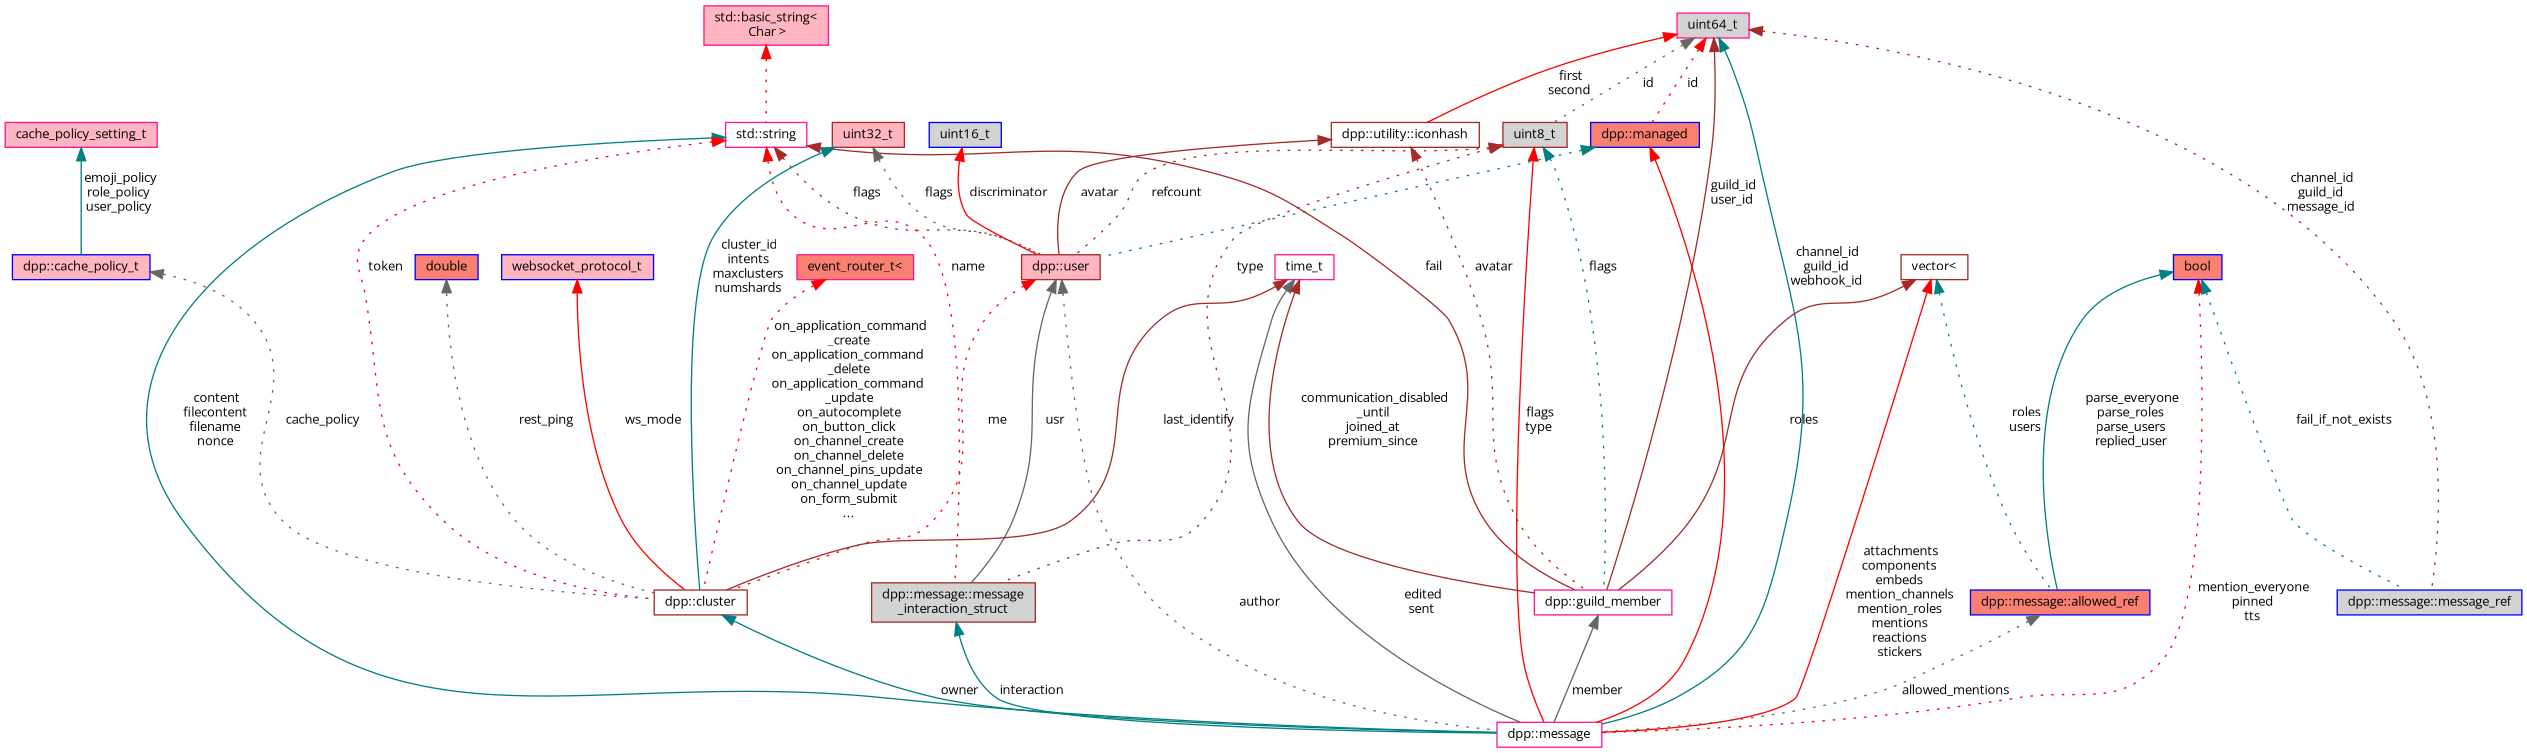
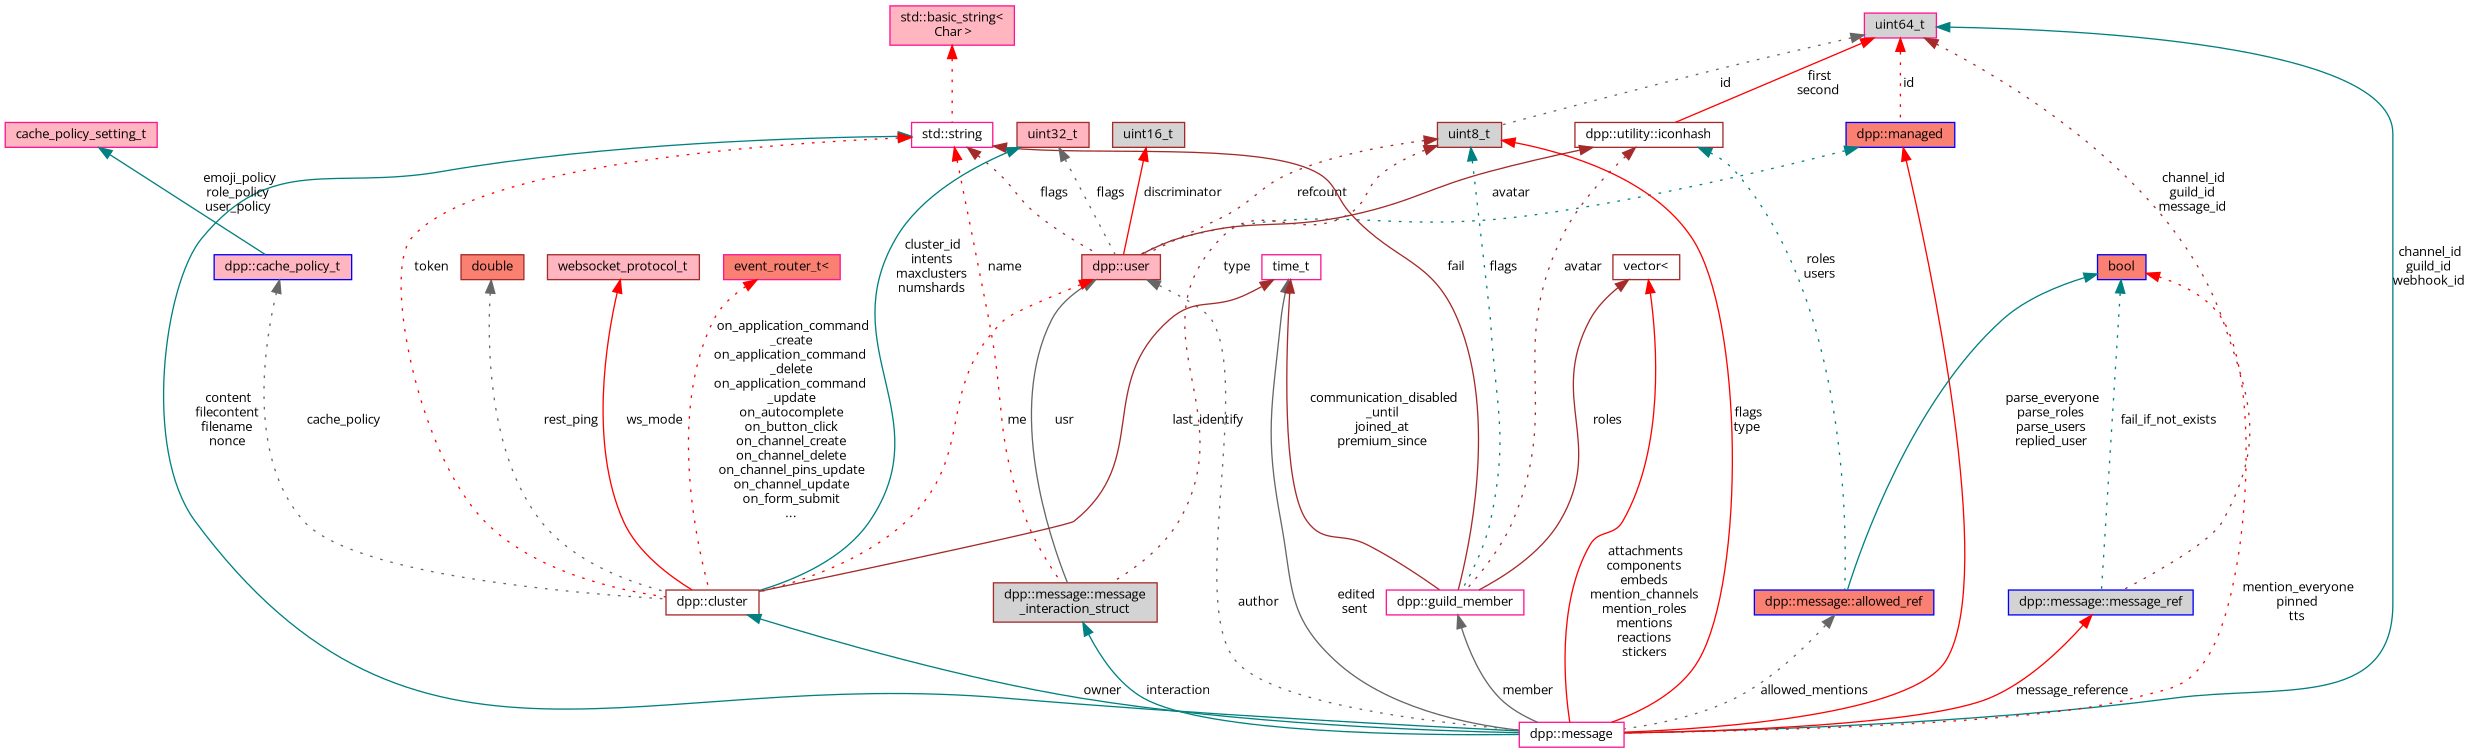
node "uint16_t": color blue -> brown
node "double": color blue -> brown
node "websocket_protocol_t": color blue -> brown
edge "dpp::guild_member" -> "uint64_t": removed, label "guild_id user_id"
edge "dpp::message::allowed_ref" -> "vector<": now "dpp::message::allowed_ref" -> "dpp::utility::iconhash"
edge "dpp::message" -> "dpp::message::message_ref": added, label "message_reference"
